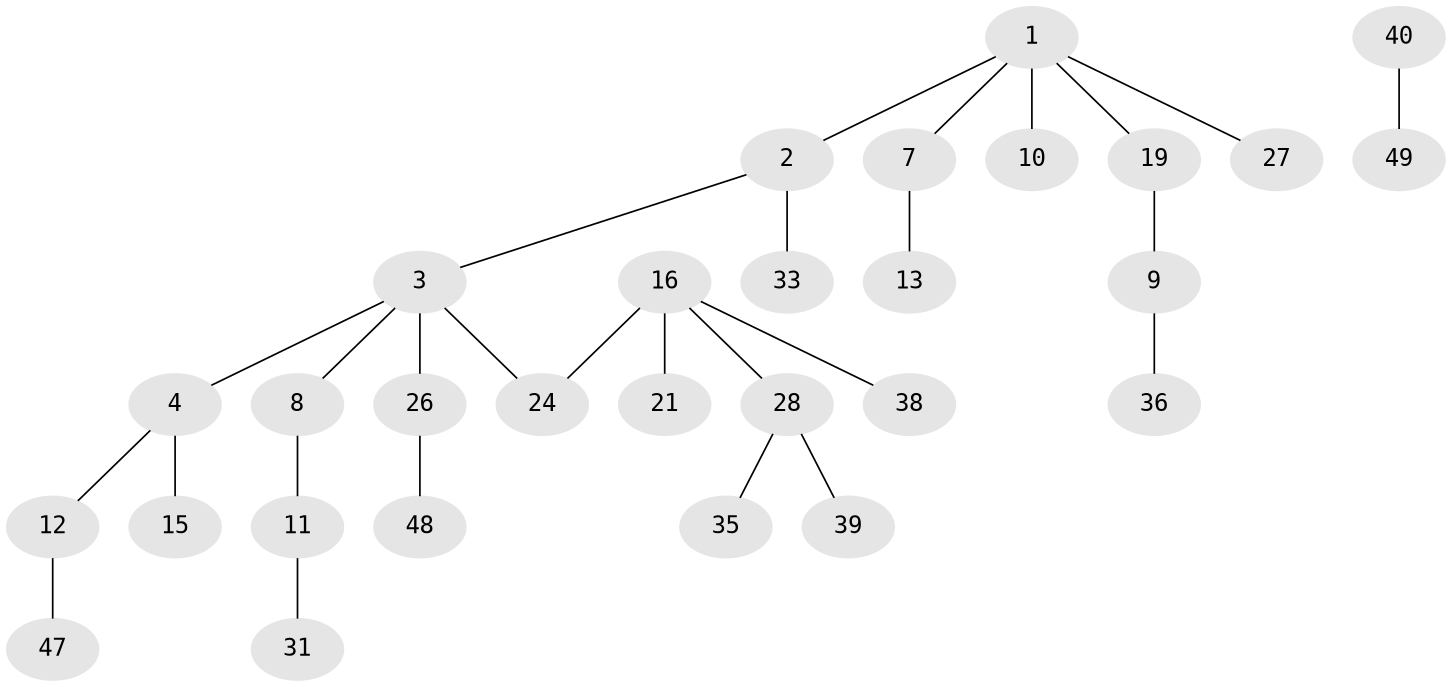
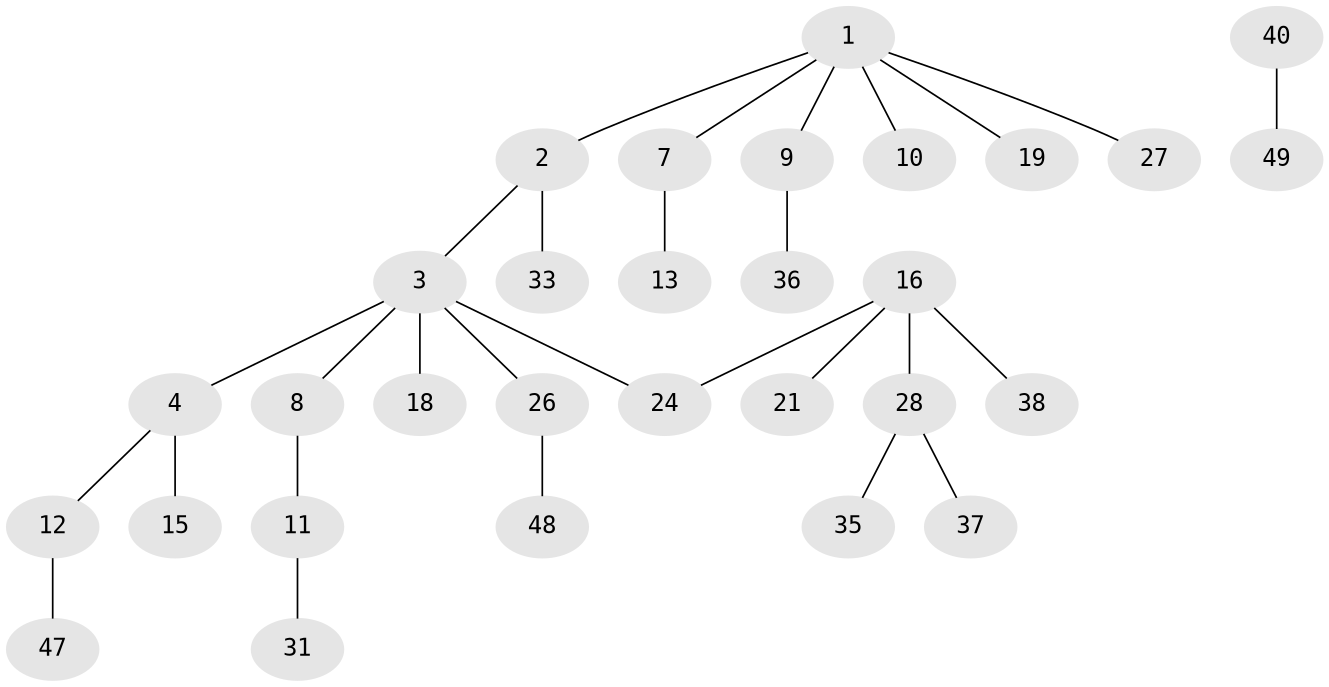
edge "19" -- "9": now "1" -- "9"
node "18": added
node "39": label "39" -> "37"
